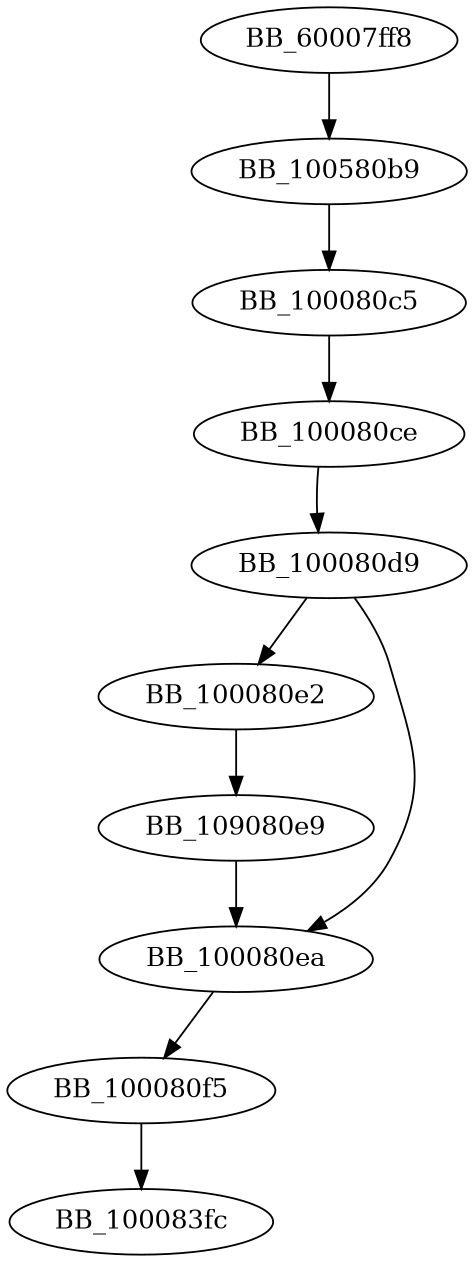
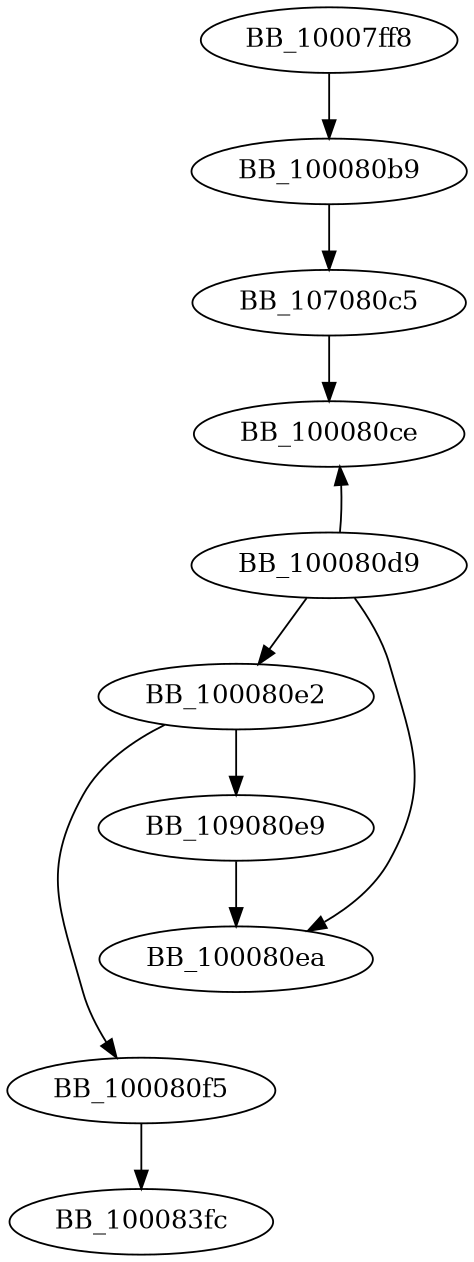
node "BB_60007ff8": label "BB_60007ff8" -> "BB_10007ff8"
node "BB_100580b9": label "BB_100580b9" -> "BB_100080b9"
node "BB_100080c5": label "BB_100080c5" -> "BB_107080c5"
edge "BB_100080ce" -> "BB_100080d9": reversed
edge "BB_100080ea" -> "BB_100080f5": now "BB_100080e2" -> "BB_100080f5"
